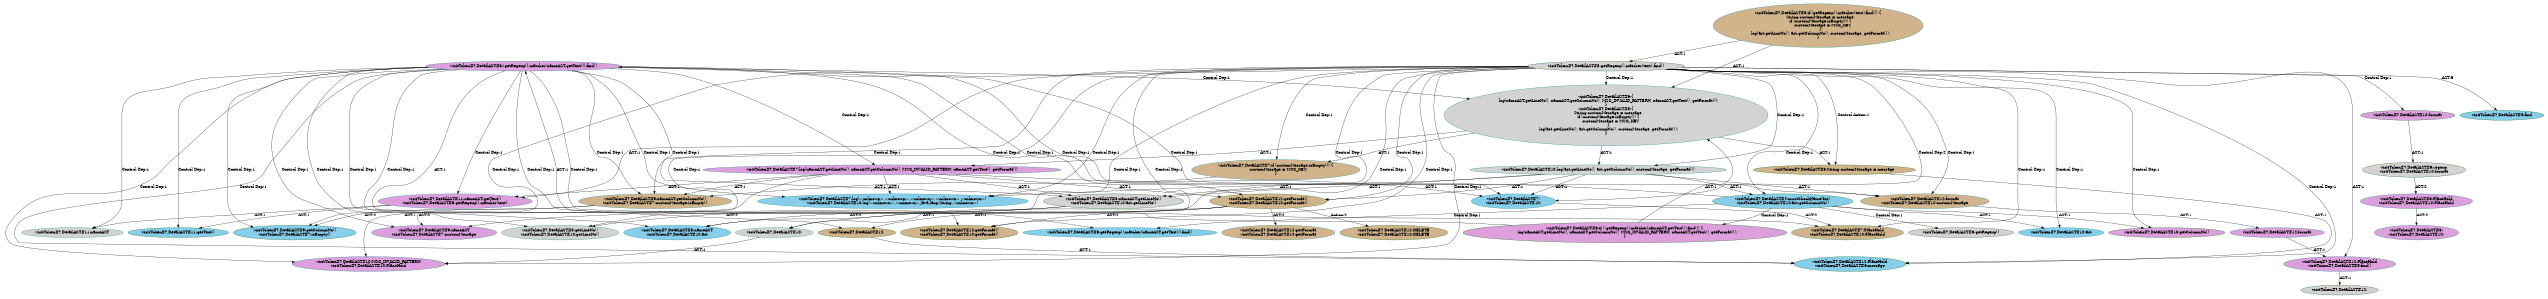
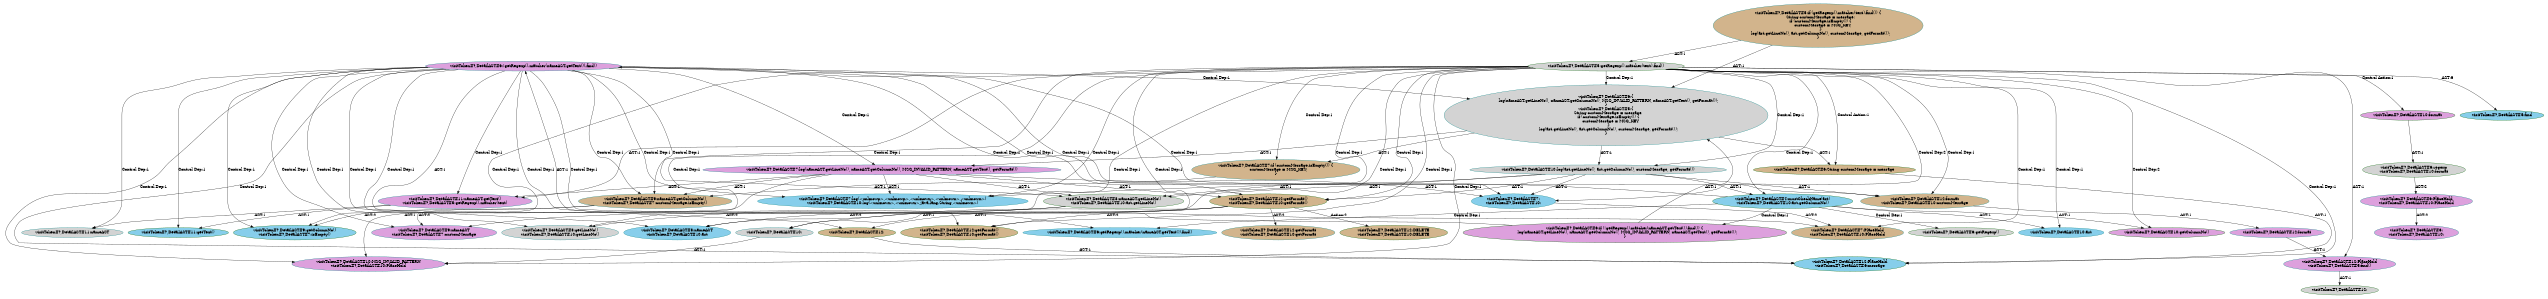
edge "visitToken#?,DetailAST#5:getRegexp().matcher(text).find()" -> "visitToken#?,DetailAST#10:format": label "Control Dep:1" -> "Control Action:1"
edge "visitToken#?,DetailAST#5:getRegexp().matcher(text).find()" -> "visitToken#?,DetailAST#10:getColumnNo()": label "Control Dep:1" -> "Control Dep:2"
